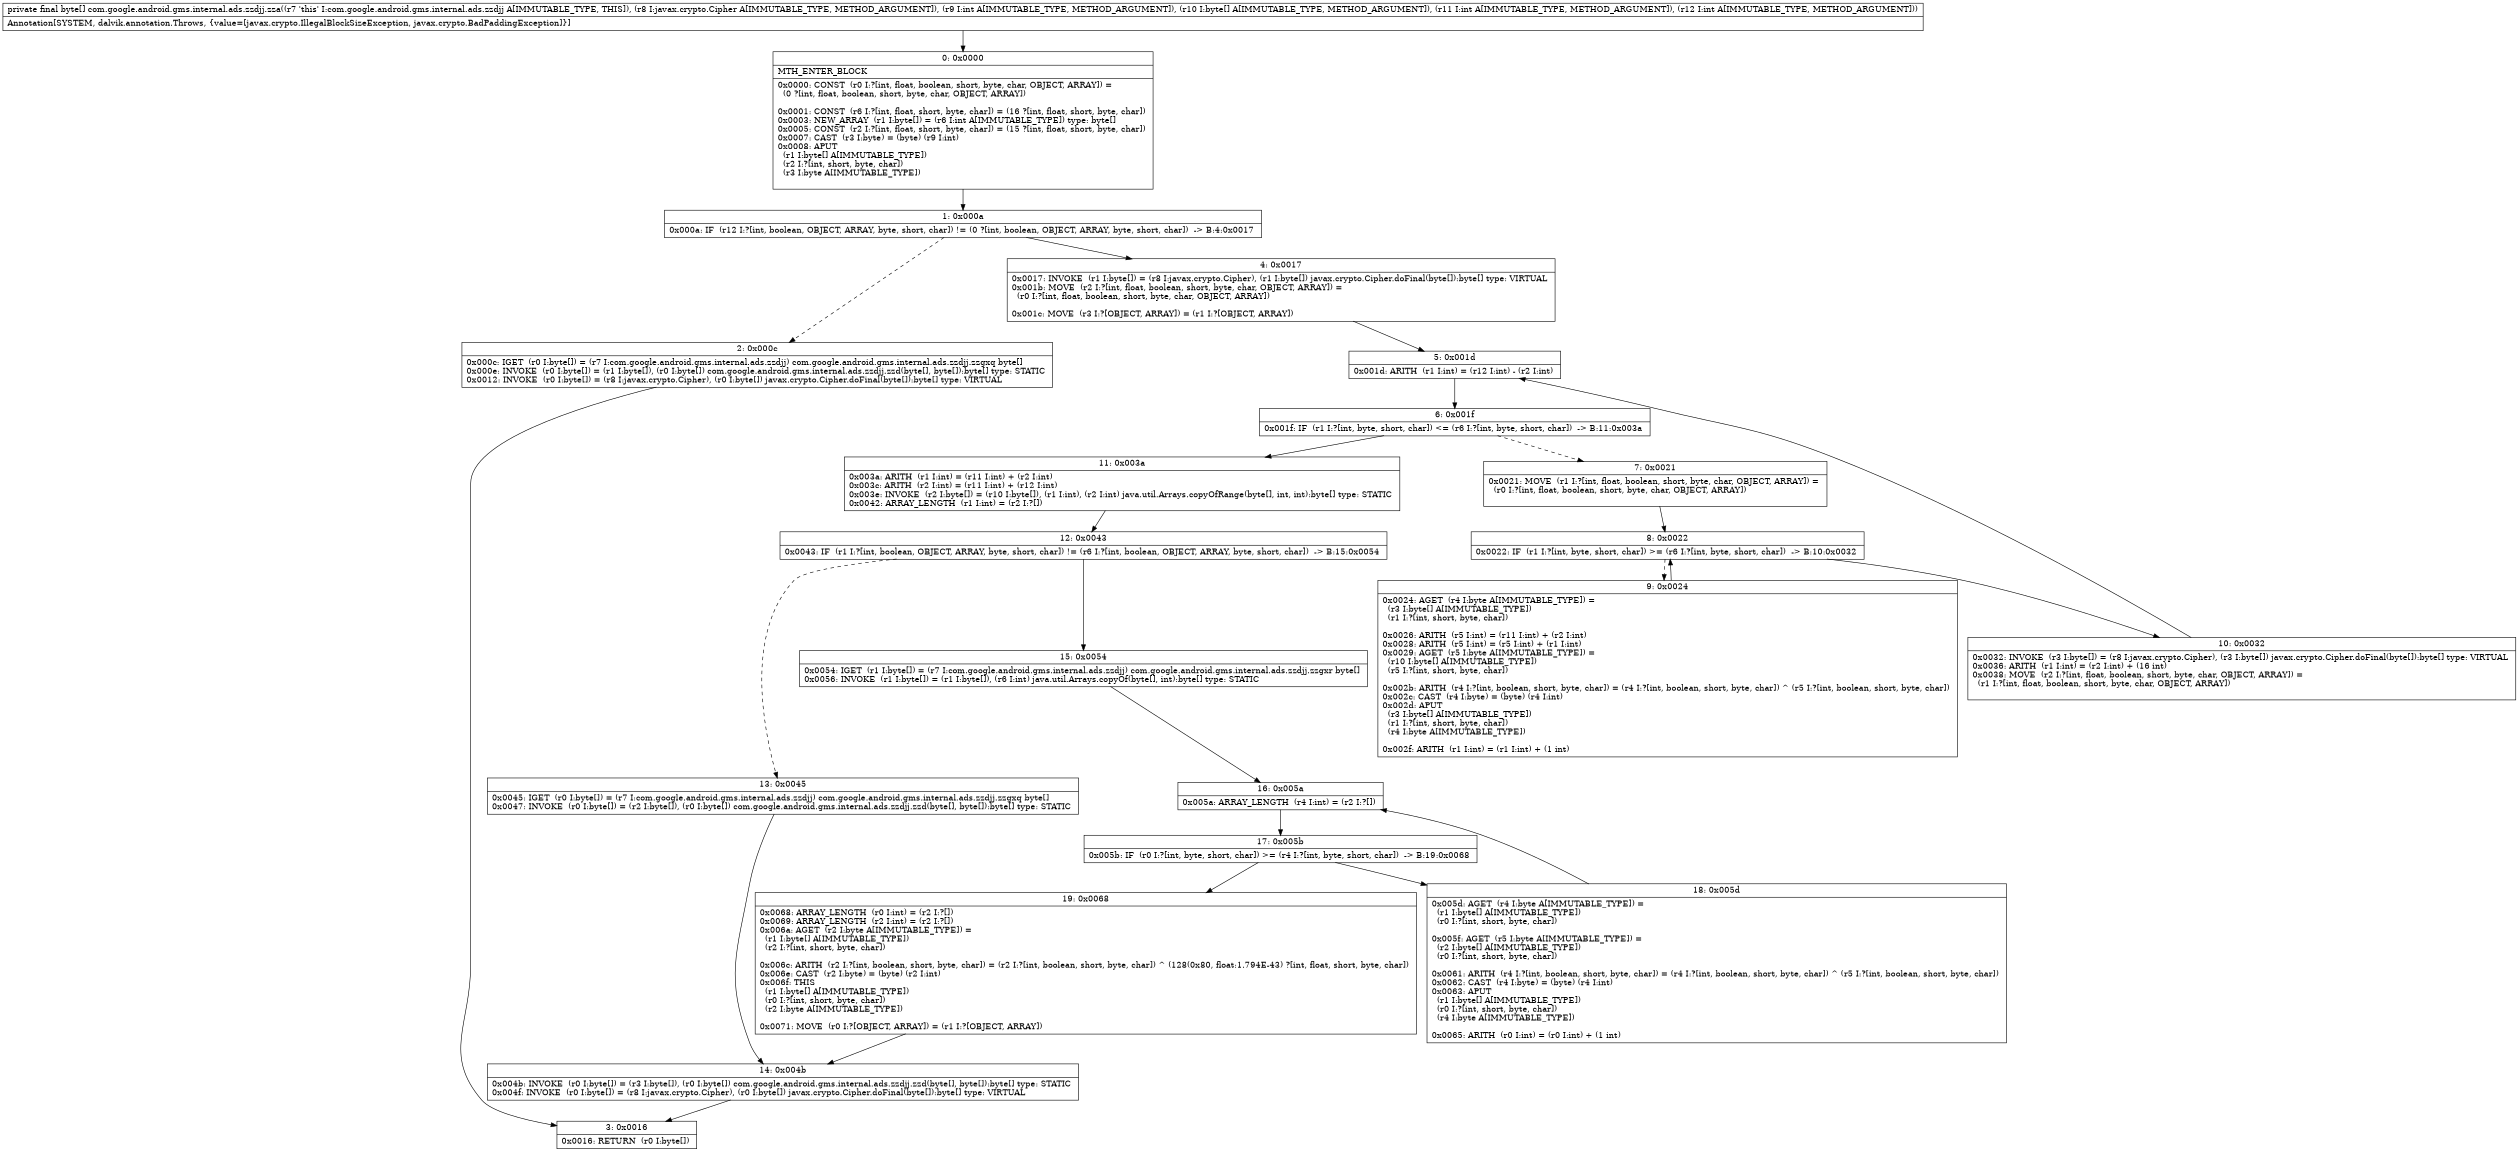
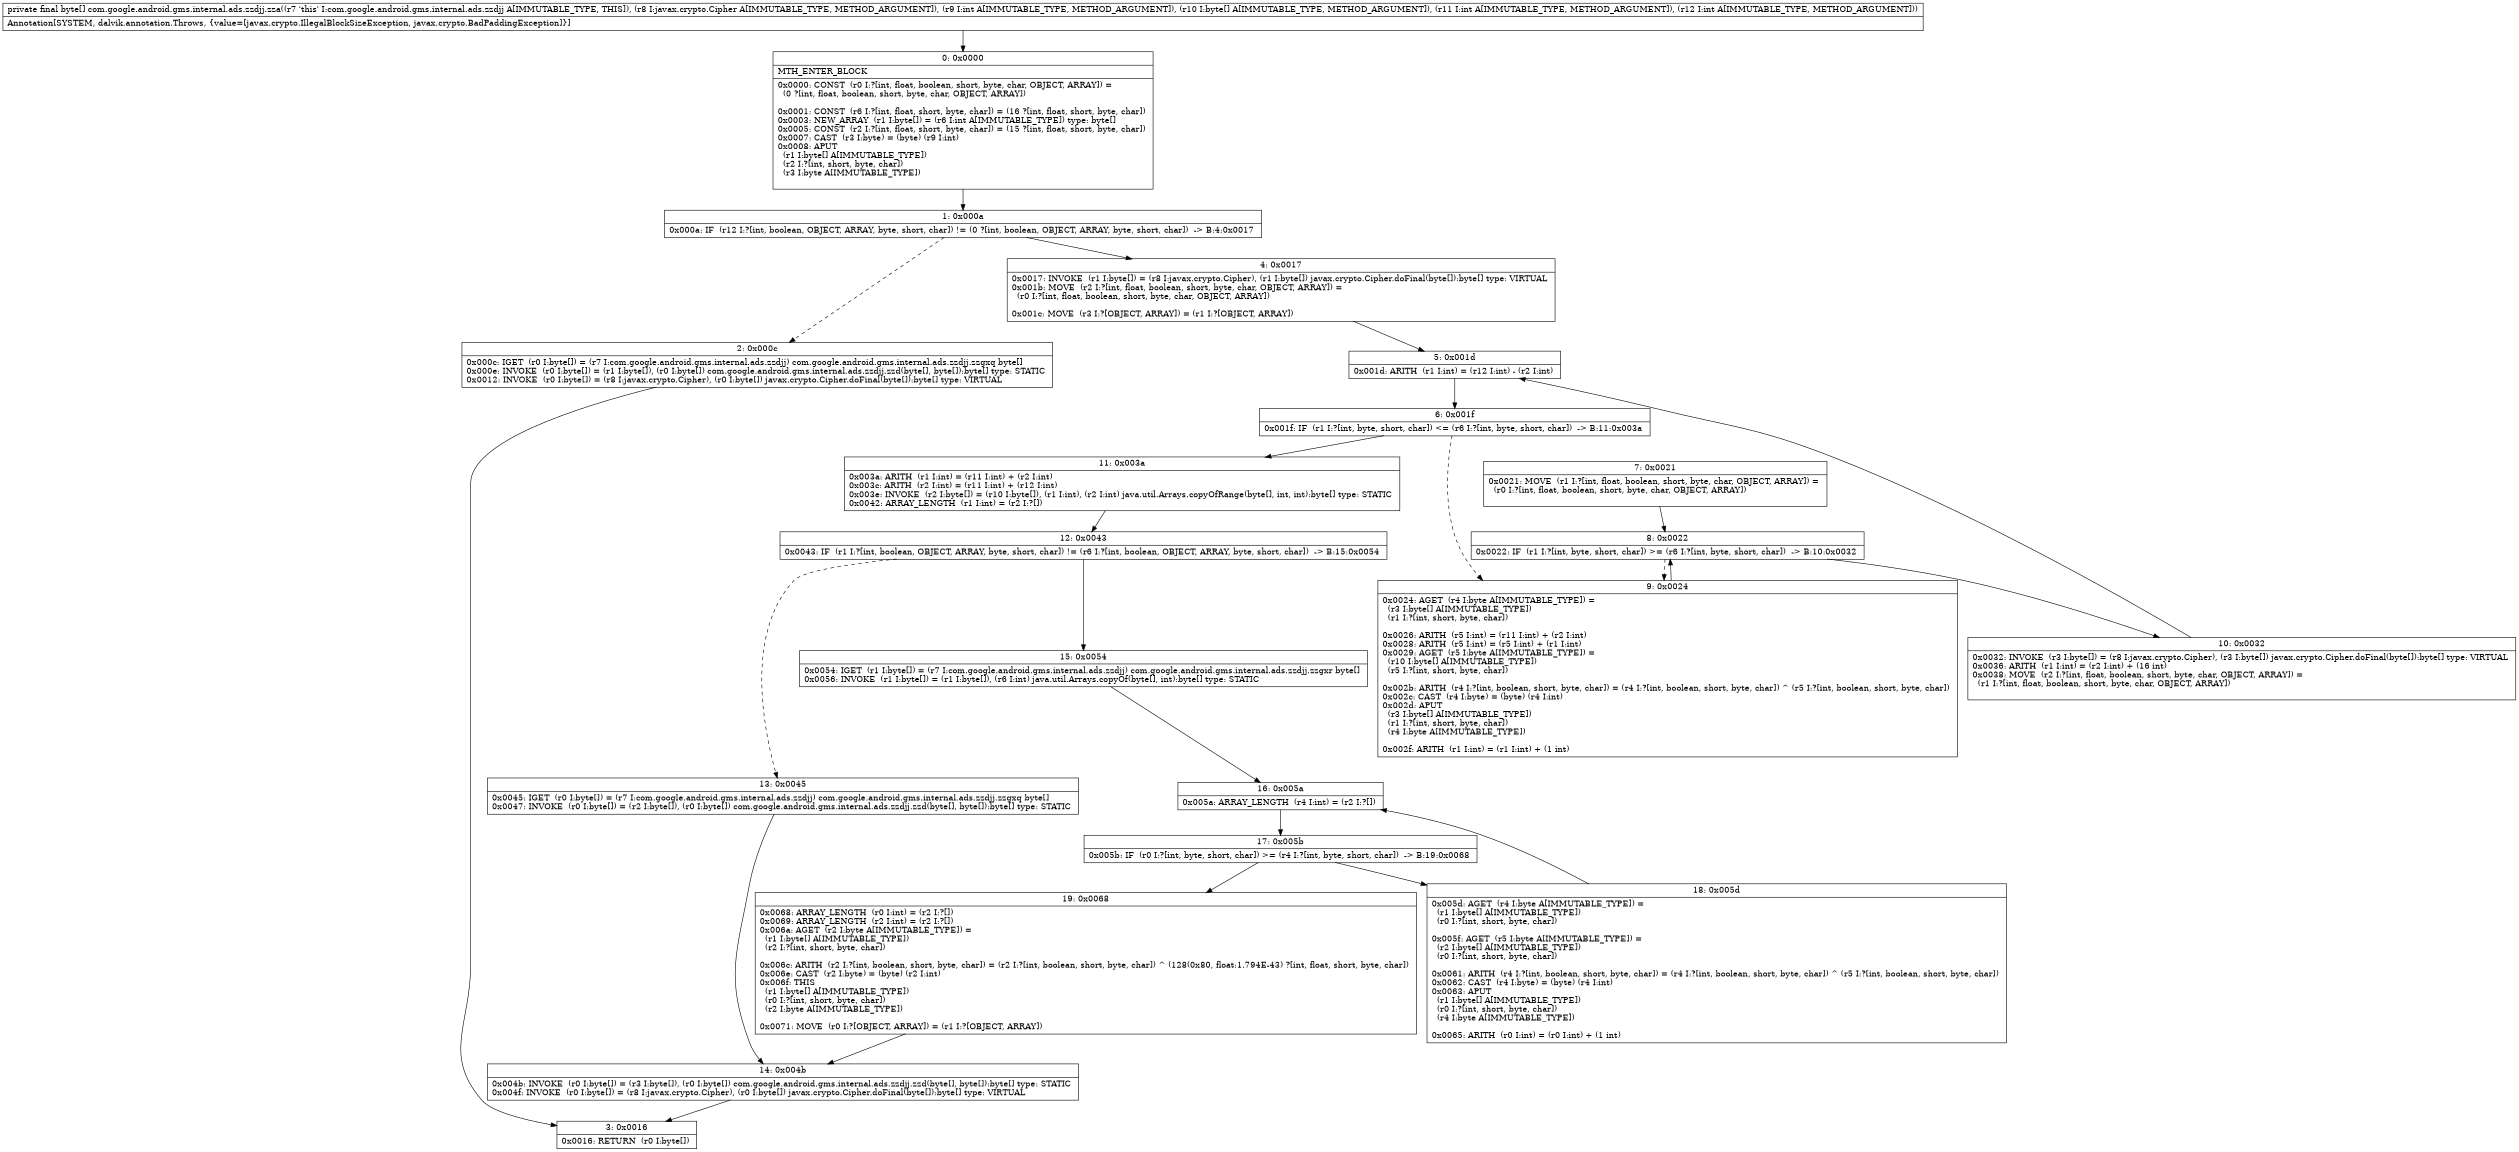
edge "6: 0x001f" -> "7: 0x0021": now "6: 0x001f" -> "9: 0x0024"
